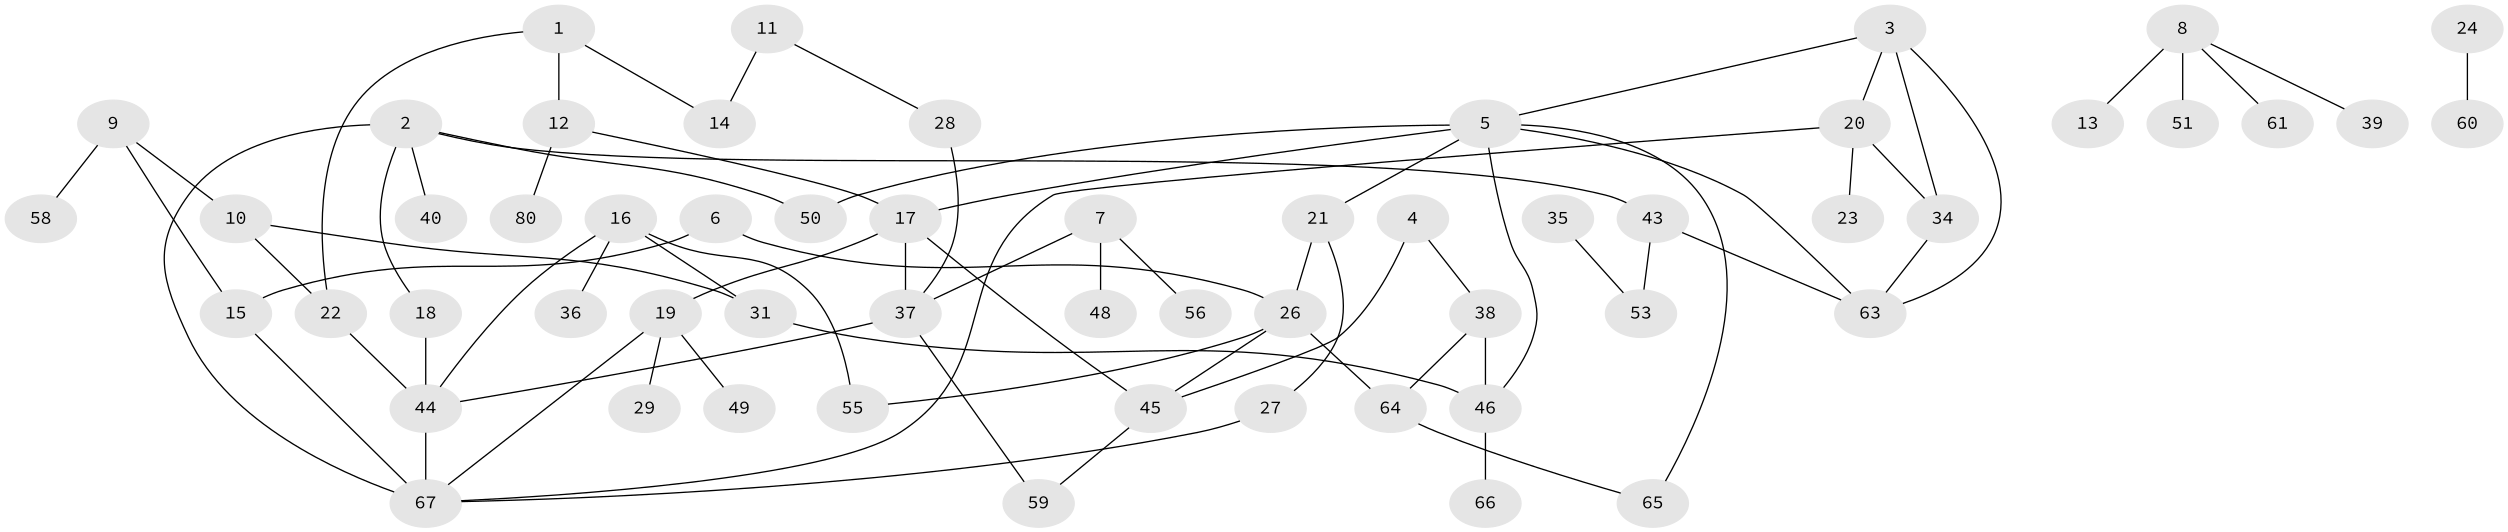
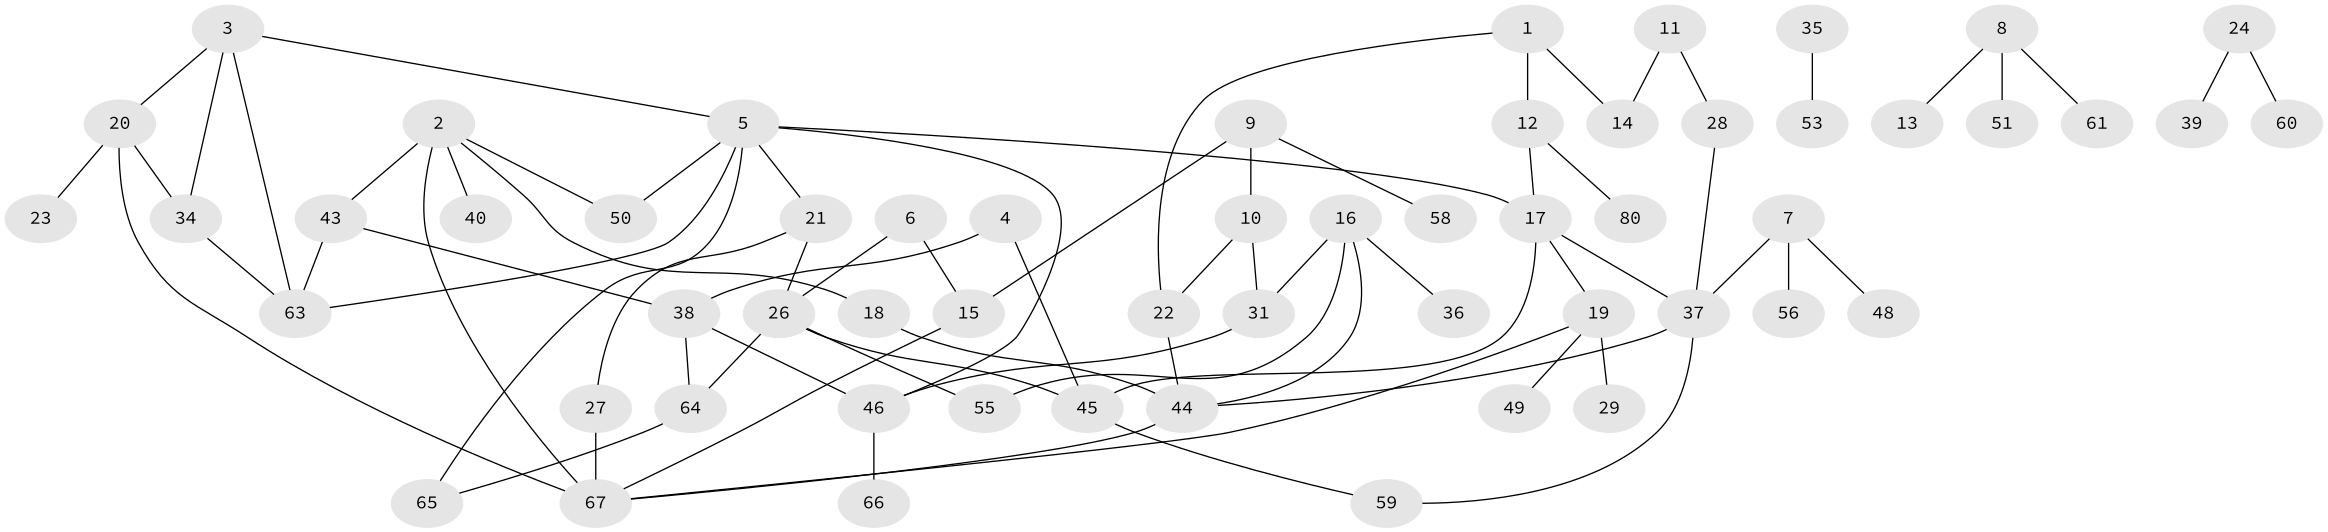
edge "8" -- "39": now "24" -- "39"
edge "43" -- "53": now "43" -- "38"
